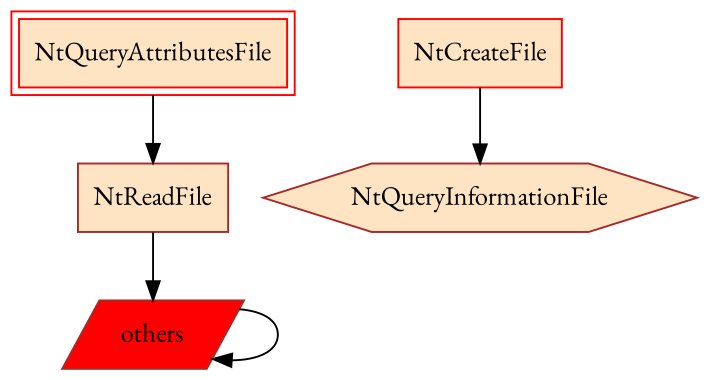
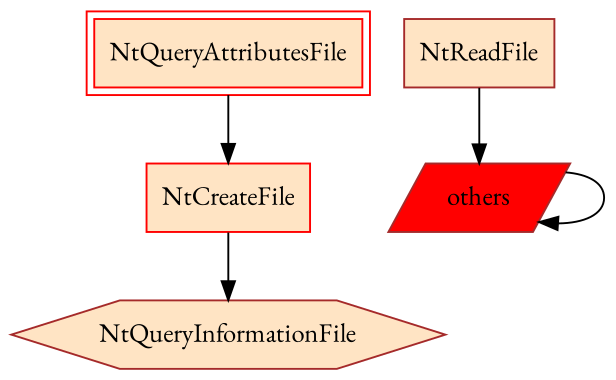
edge "NtQueryAttributesFile" -> "NtReadFile": now "NtQueryAttributesFile" -> "NtCreateFile"
